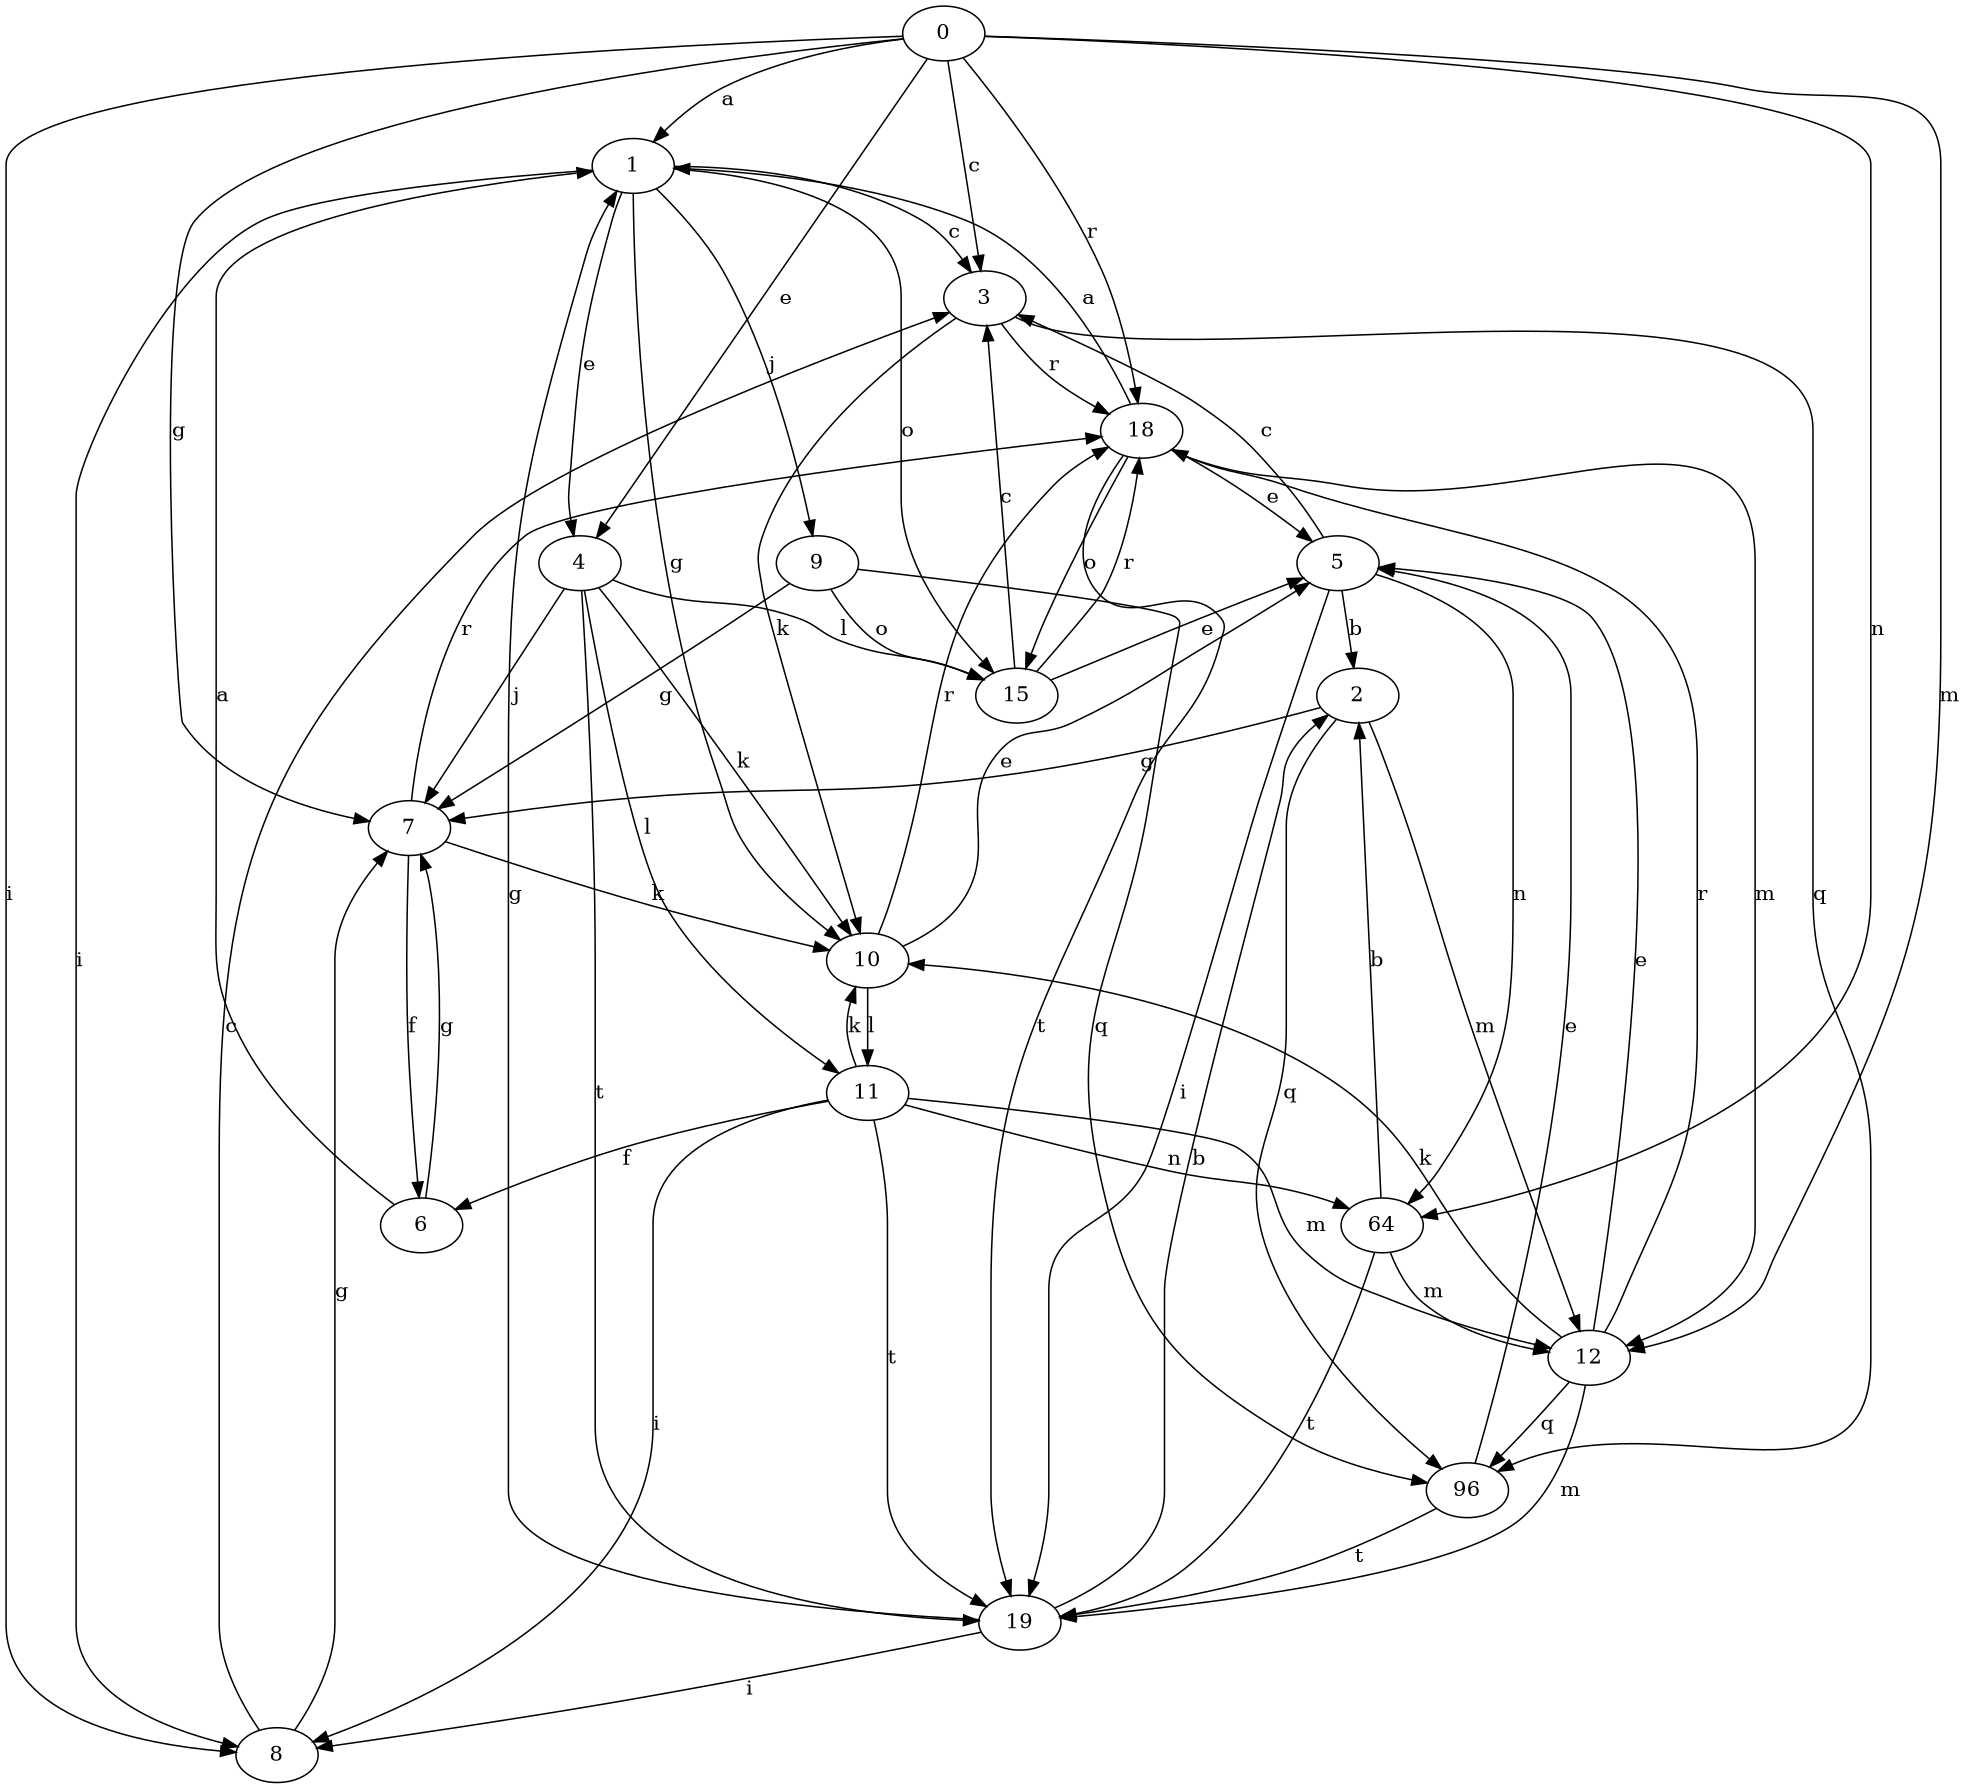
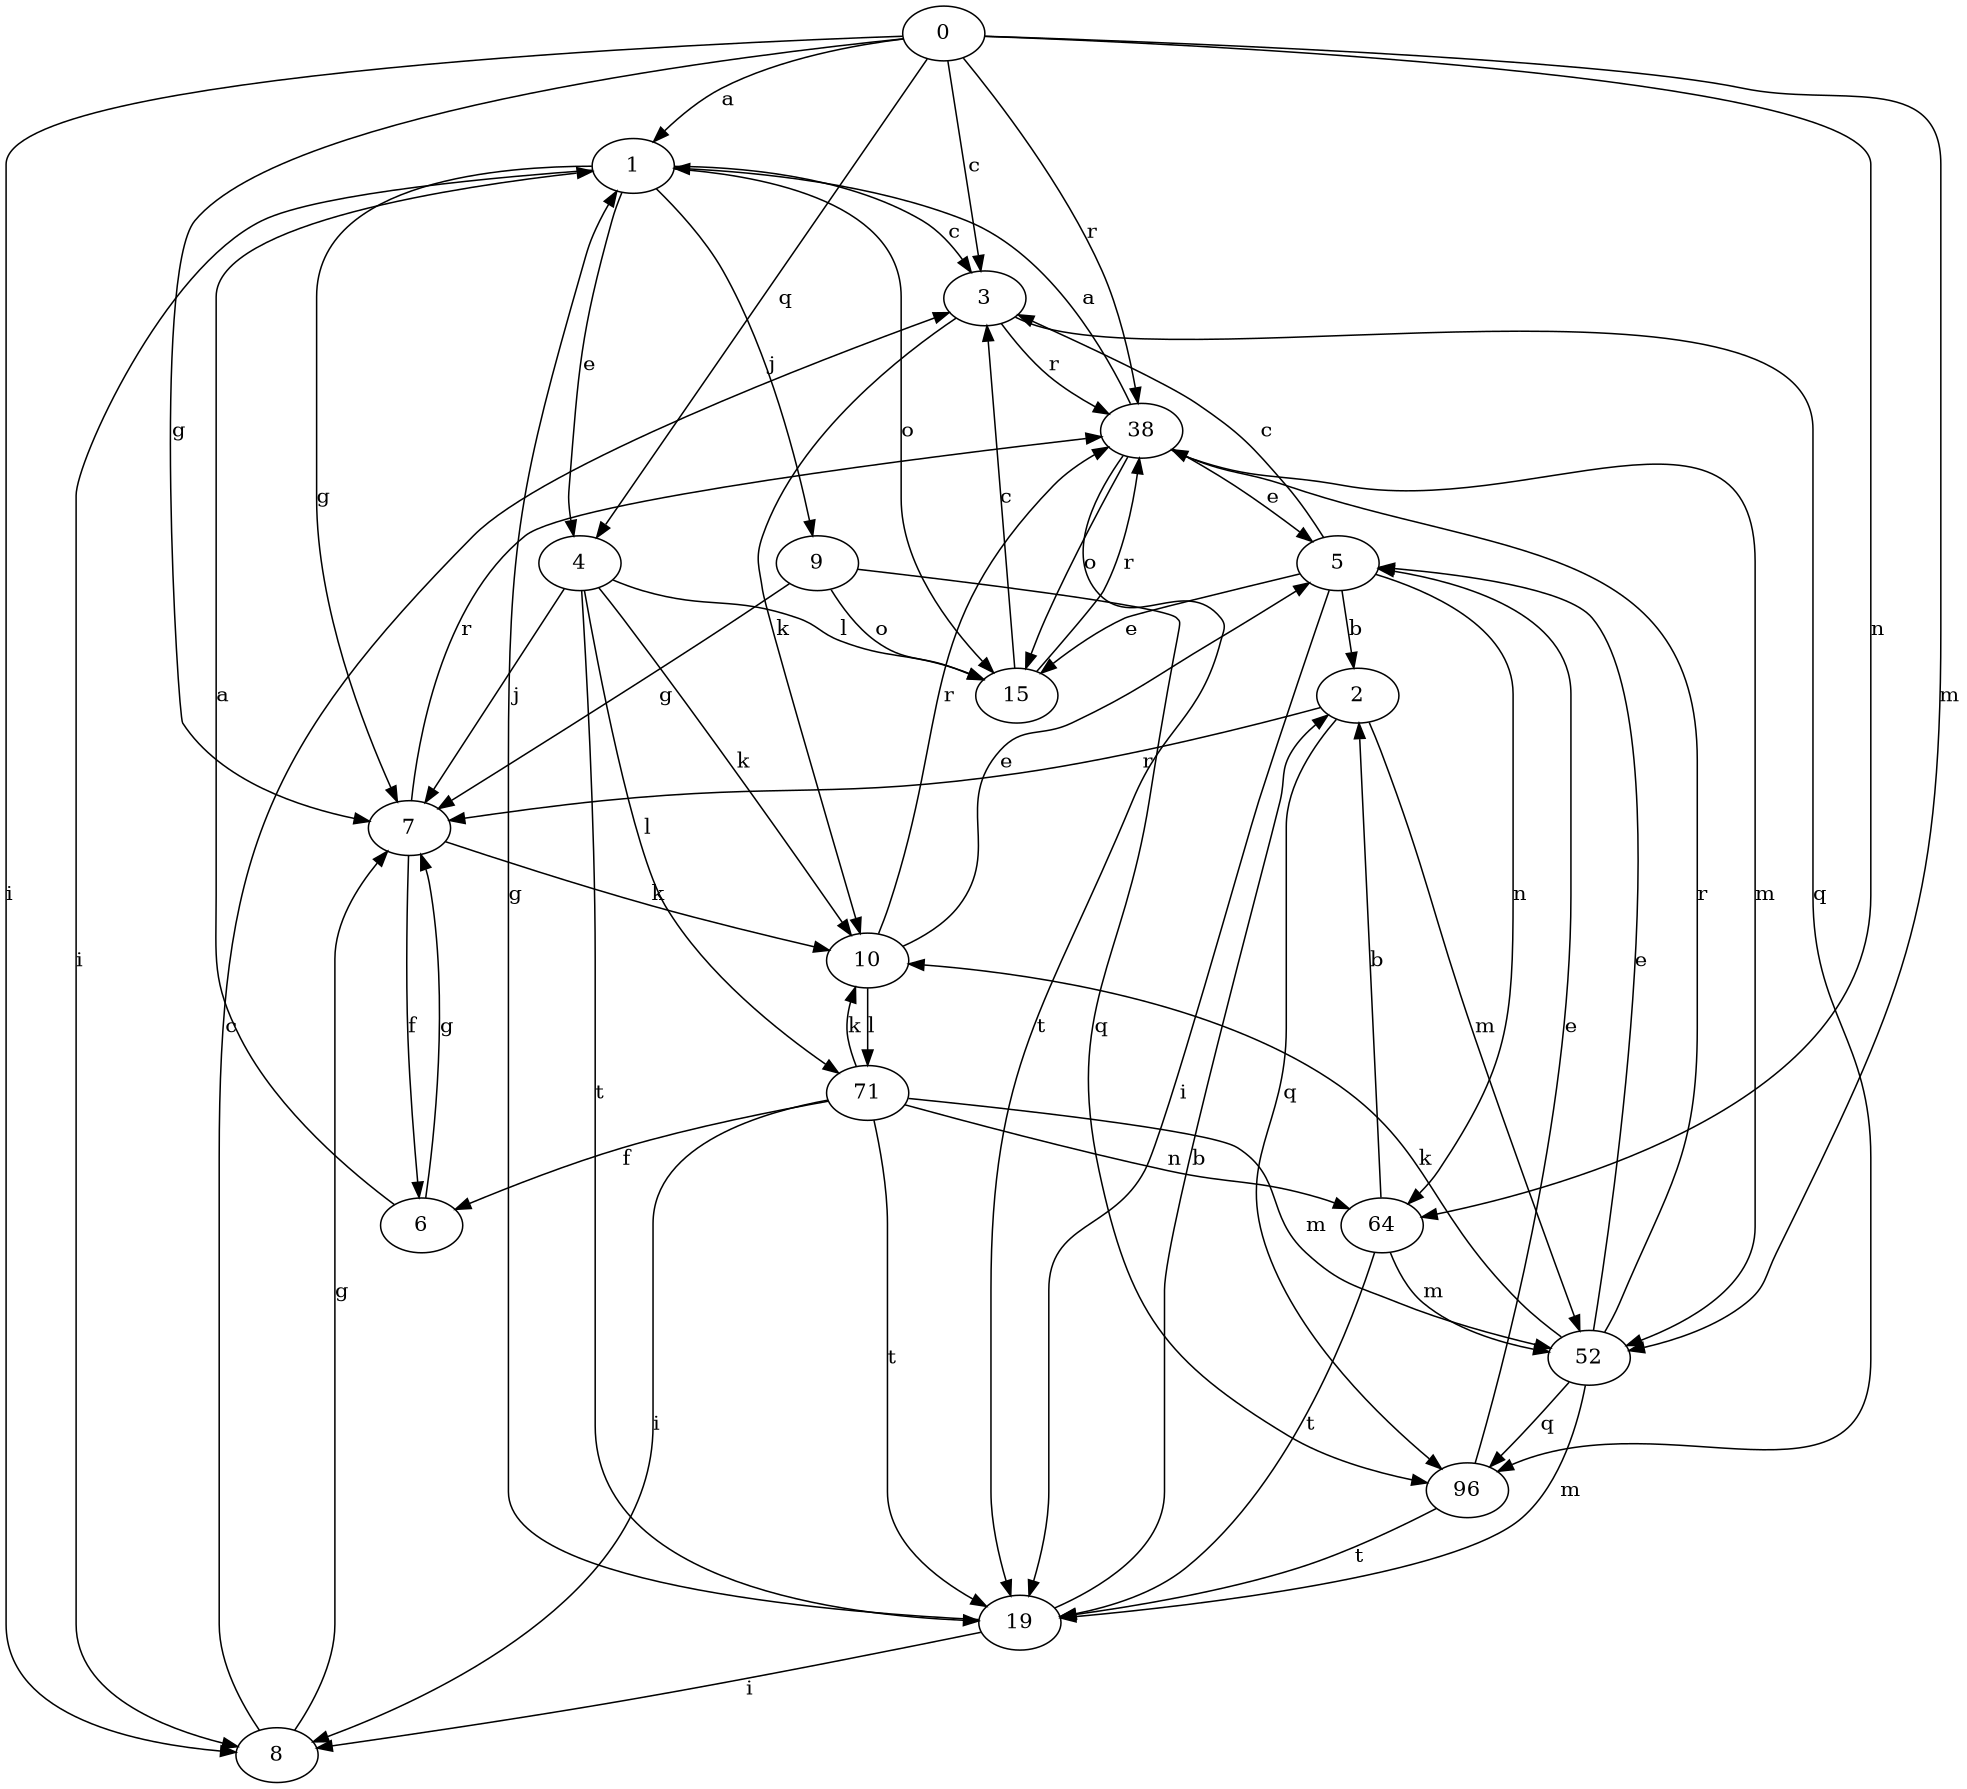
edge "0" -> "4": label "e" -> "q"
node "18": label "18" -> "38"
edge "1" -> "10": now "1" -> "7"
edge "15" -> "5": reversed
edge "2" -> "7": label "g" -> "r"
node "11": label "11" -> "71"
node "12": label "12" -> "52"
